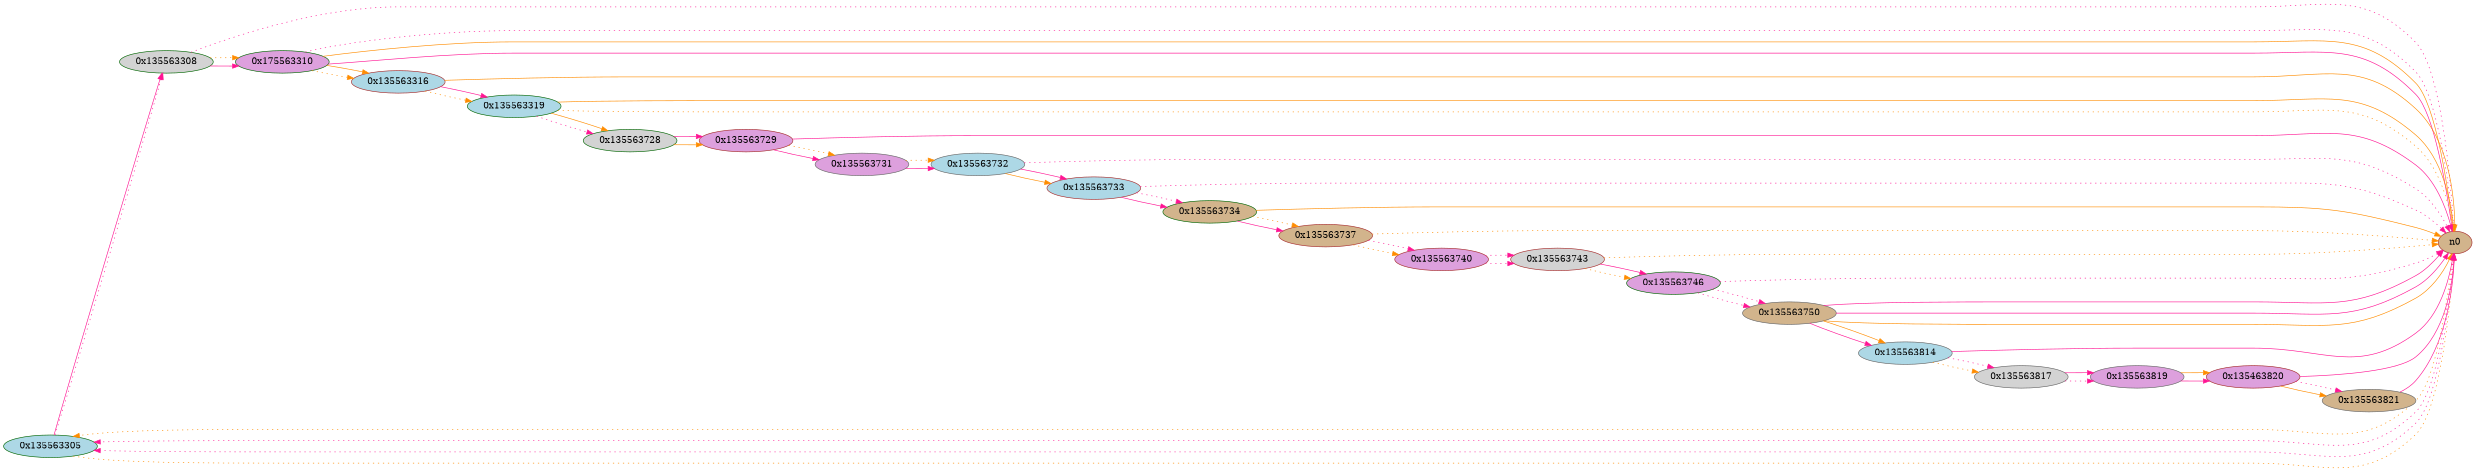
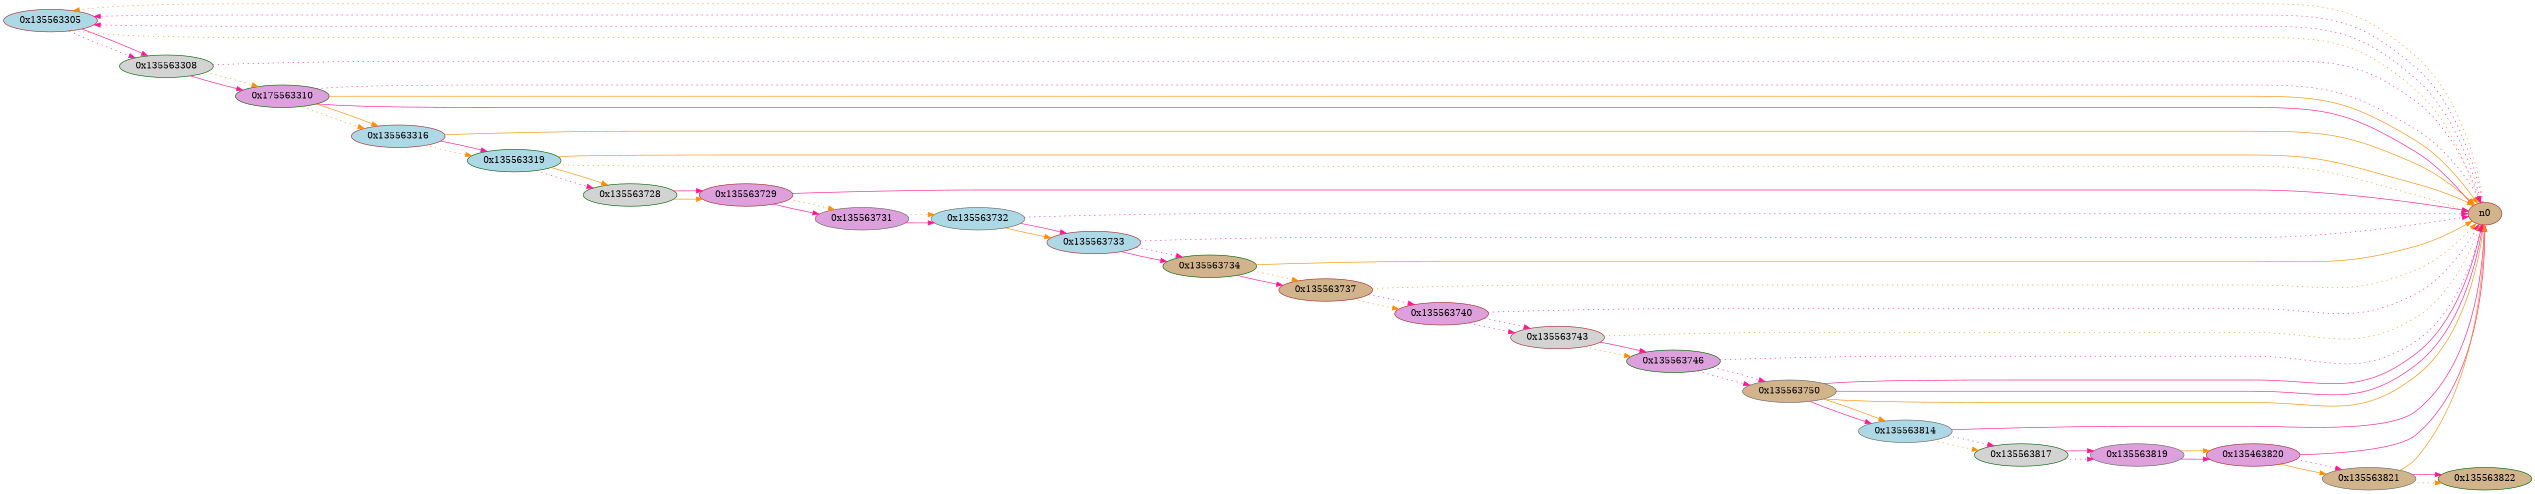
edge "0x135563740" -> "n0": added
edge "0x135563821" -> "n0": color deeppink -> darkorange
node "0x135563817": color gray40 -> darkgreen
node "0x135563305": color darkgreen -> brown
node "0x135563822": added
